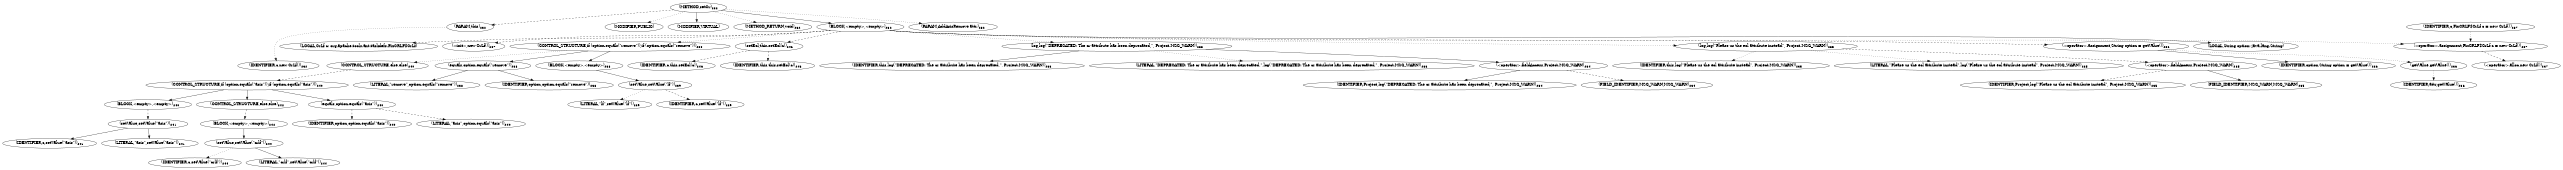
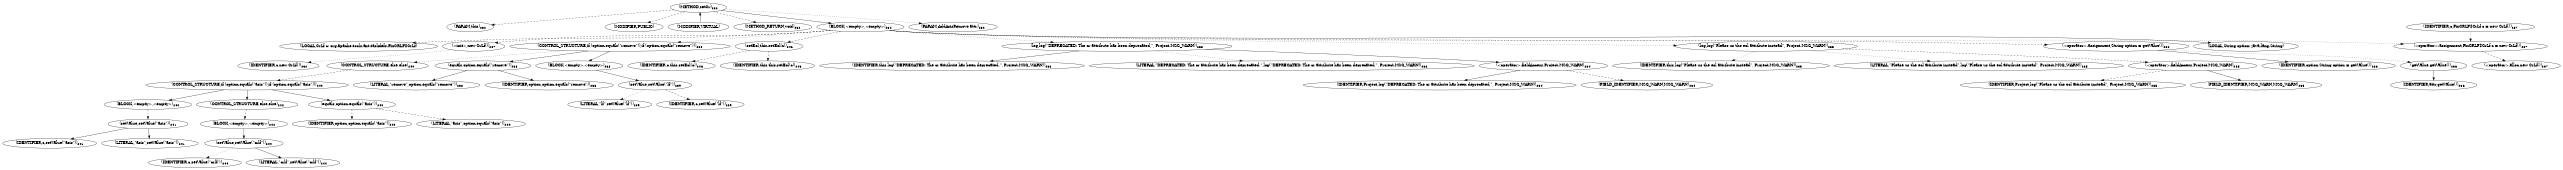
edge "(METHOD,setCr)" -> "(MODIFIER,VIRTUAL)": reversed
edge "(METHOD,setCr)" -> "(MODIFIER,PUBLIC)": style dotted -> dashed
edge "(METHOD,setCr)" -> "(METHOD_RETURN,void)": style dotted -> dashed
edge "(PARAM,this)" -> "(IDENTIFIER,c,new CrLf())": now "(<init>,new CrLf())" -> "(IDENTIFIER,c,new CrLf())"
edge "(getValue,getValue())" -> "(IDENTIFIER,attr,getValue())": style dotted -> solid
